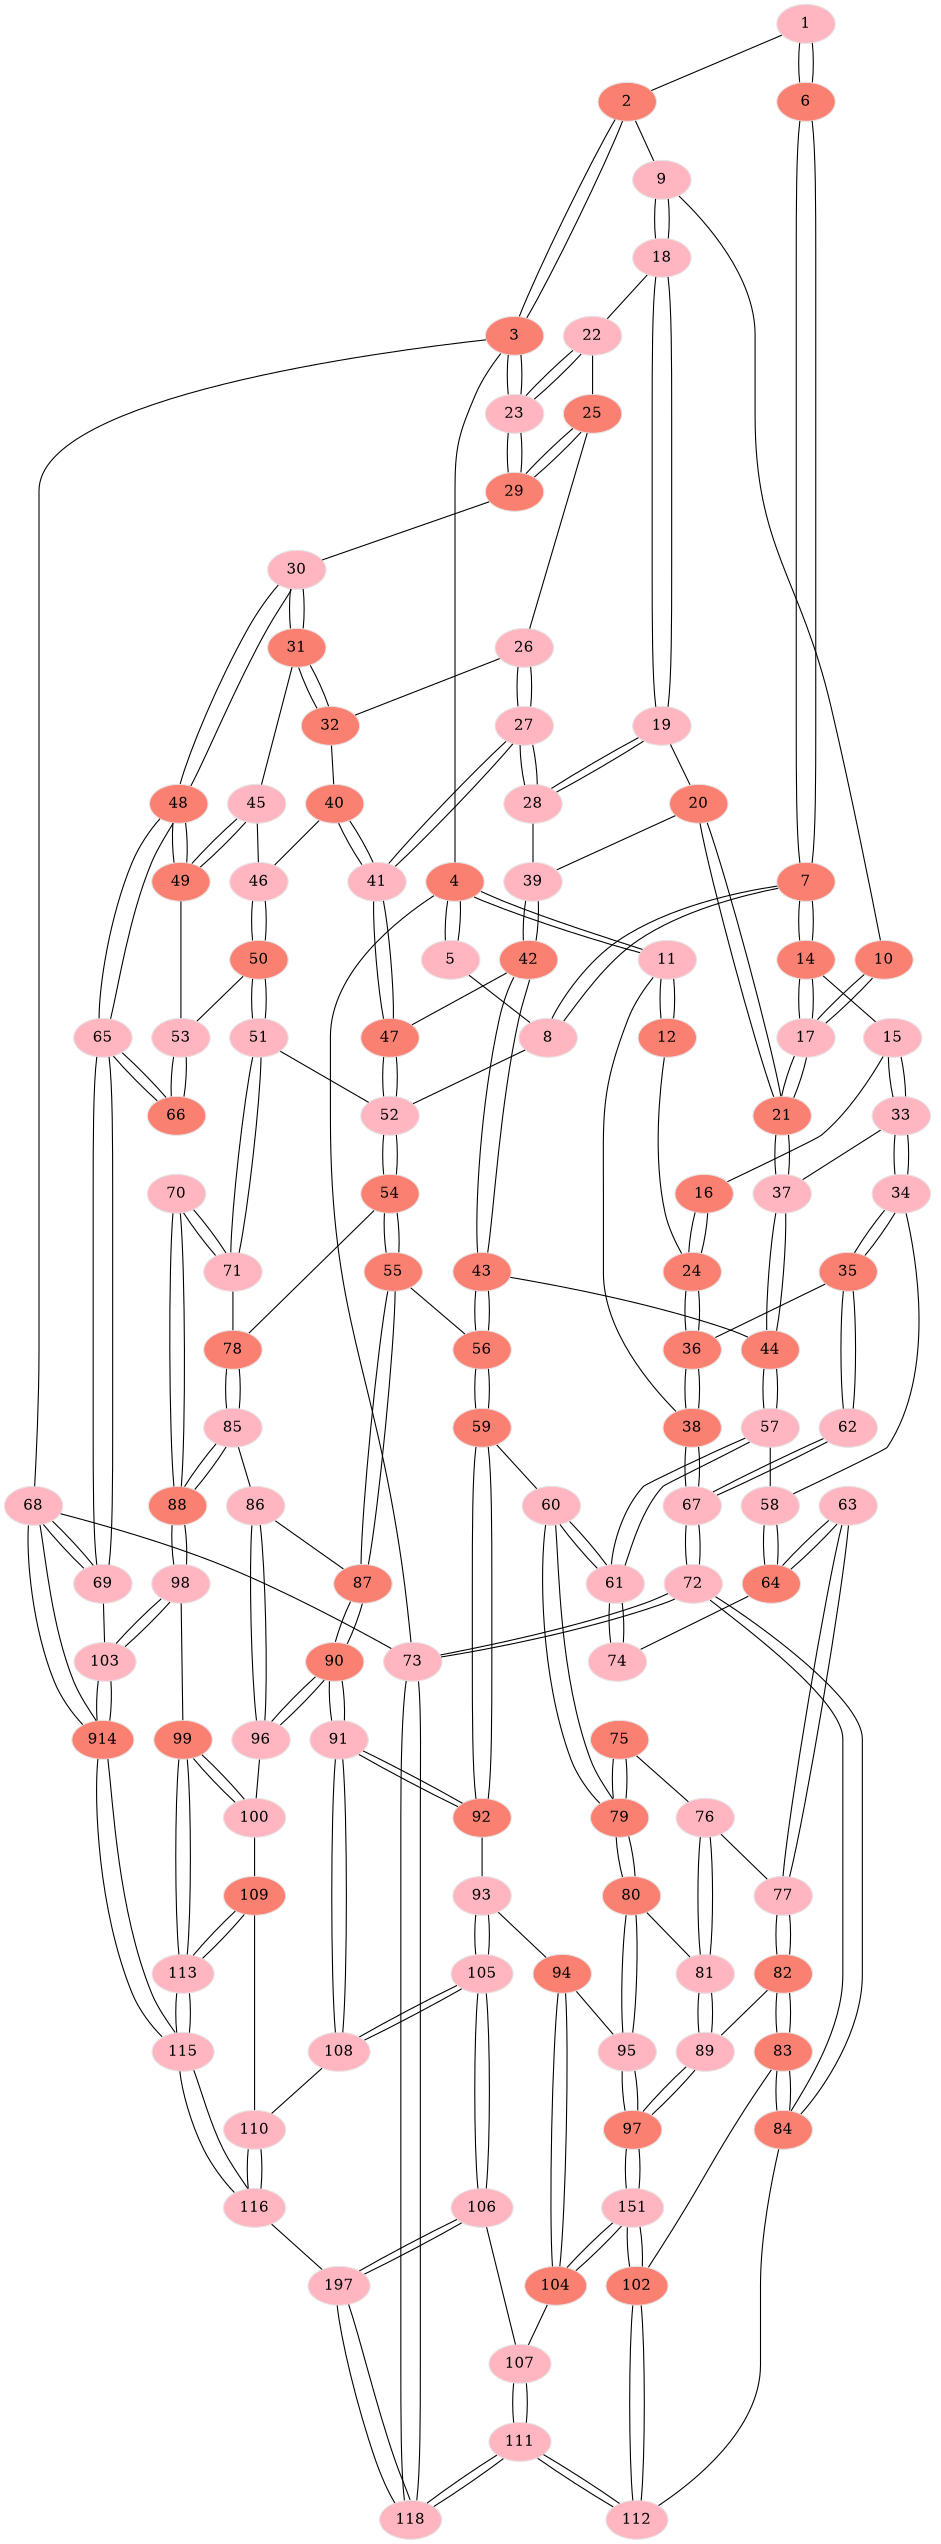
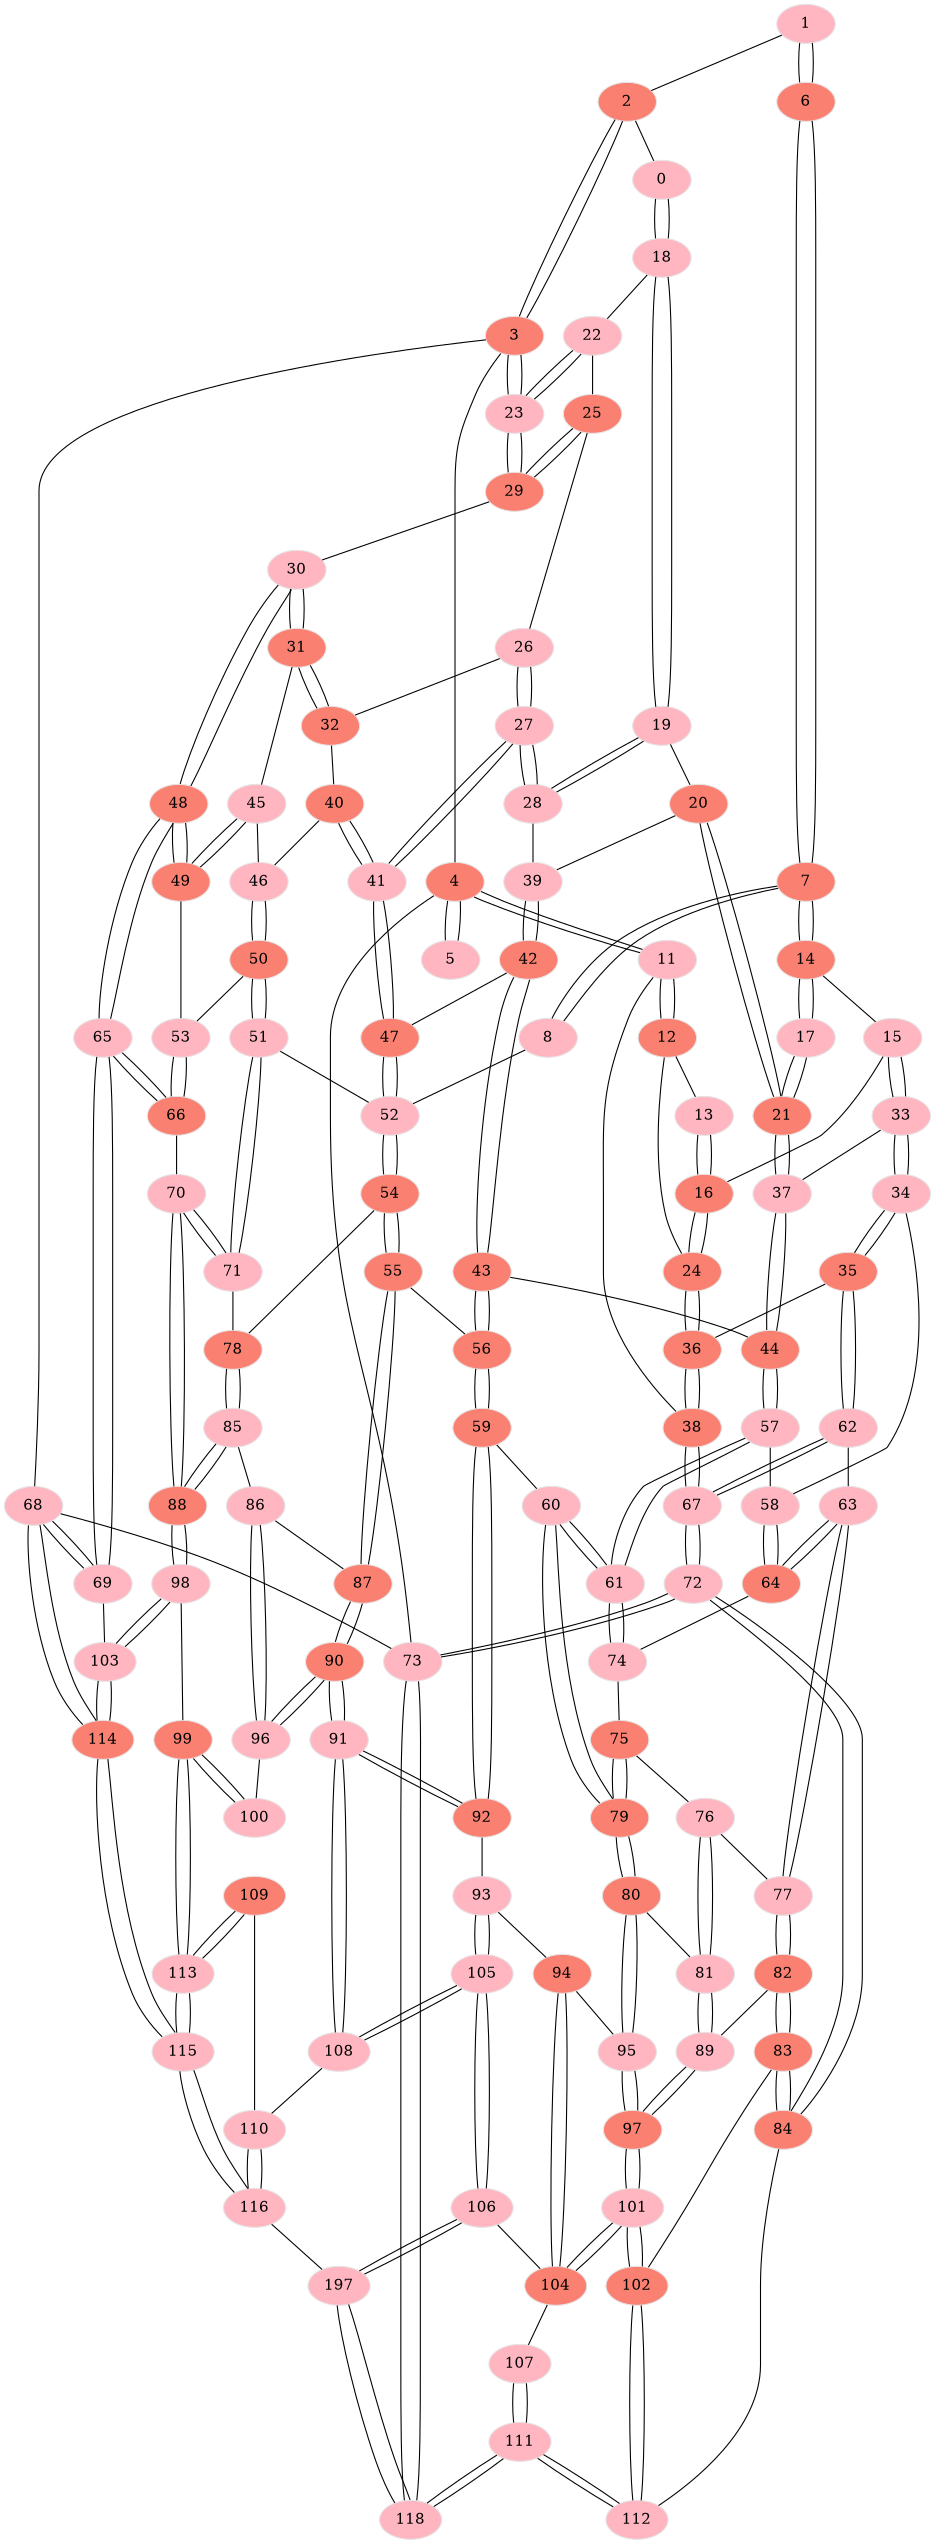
node "9": label "9" -> "0"
node "10": removed
edge "5" -- "8": removed
node "13": added
edge "66" -- "70": added
edge "62" -- "63": added
edge "74" -- "75": added
node "914": label "914" -> "114"
edge "100" -- "109": removed
node "151": label "151" -> "101"
edge "106" -- "107": now "106" -- "104"
